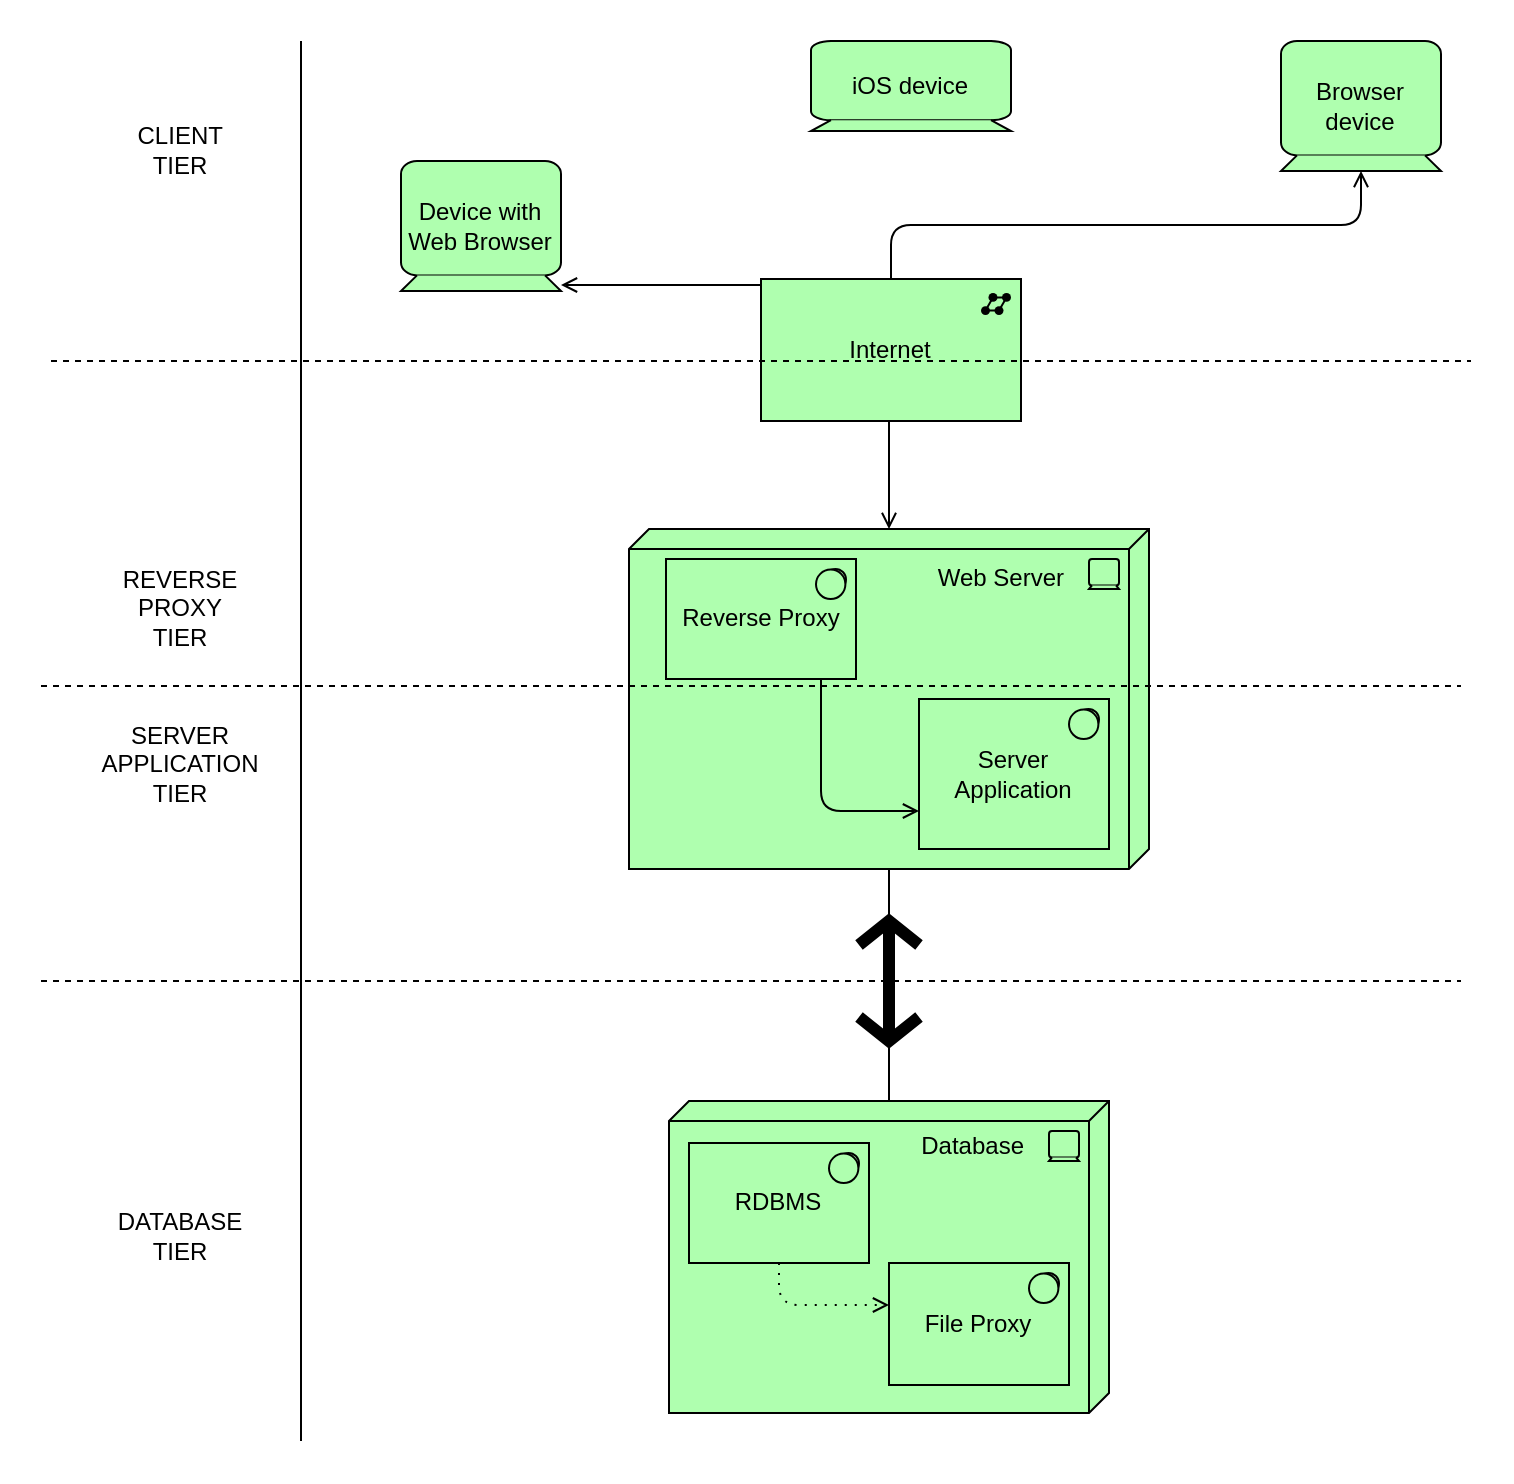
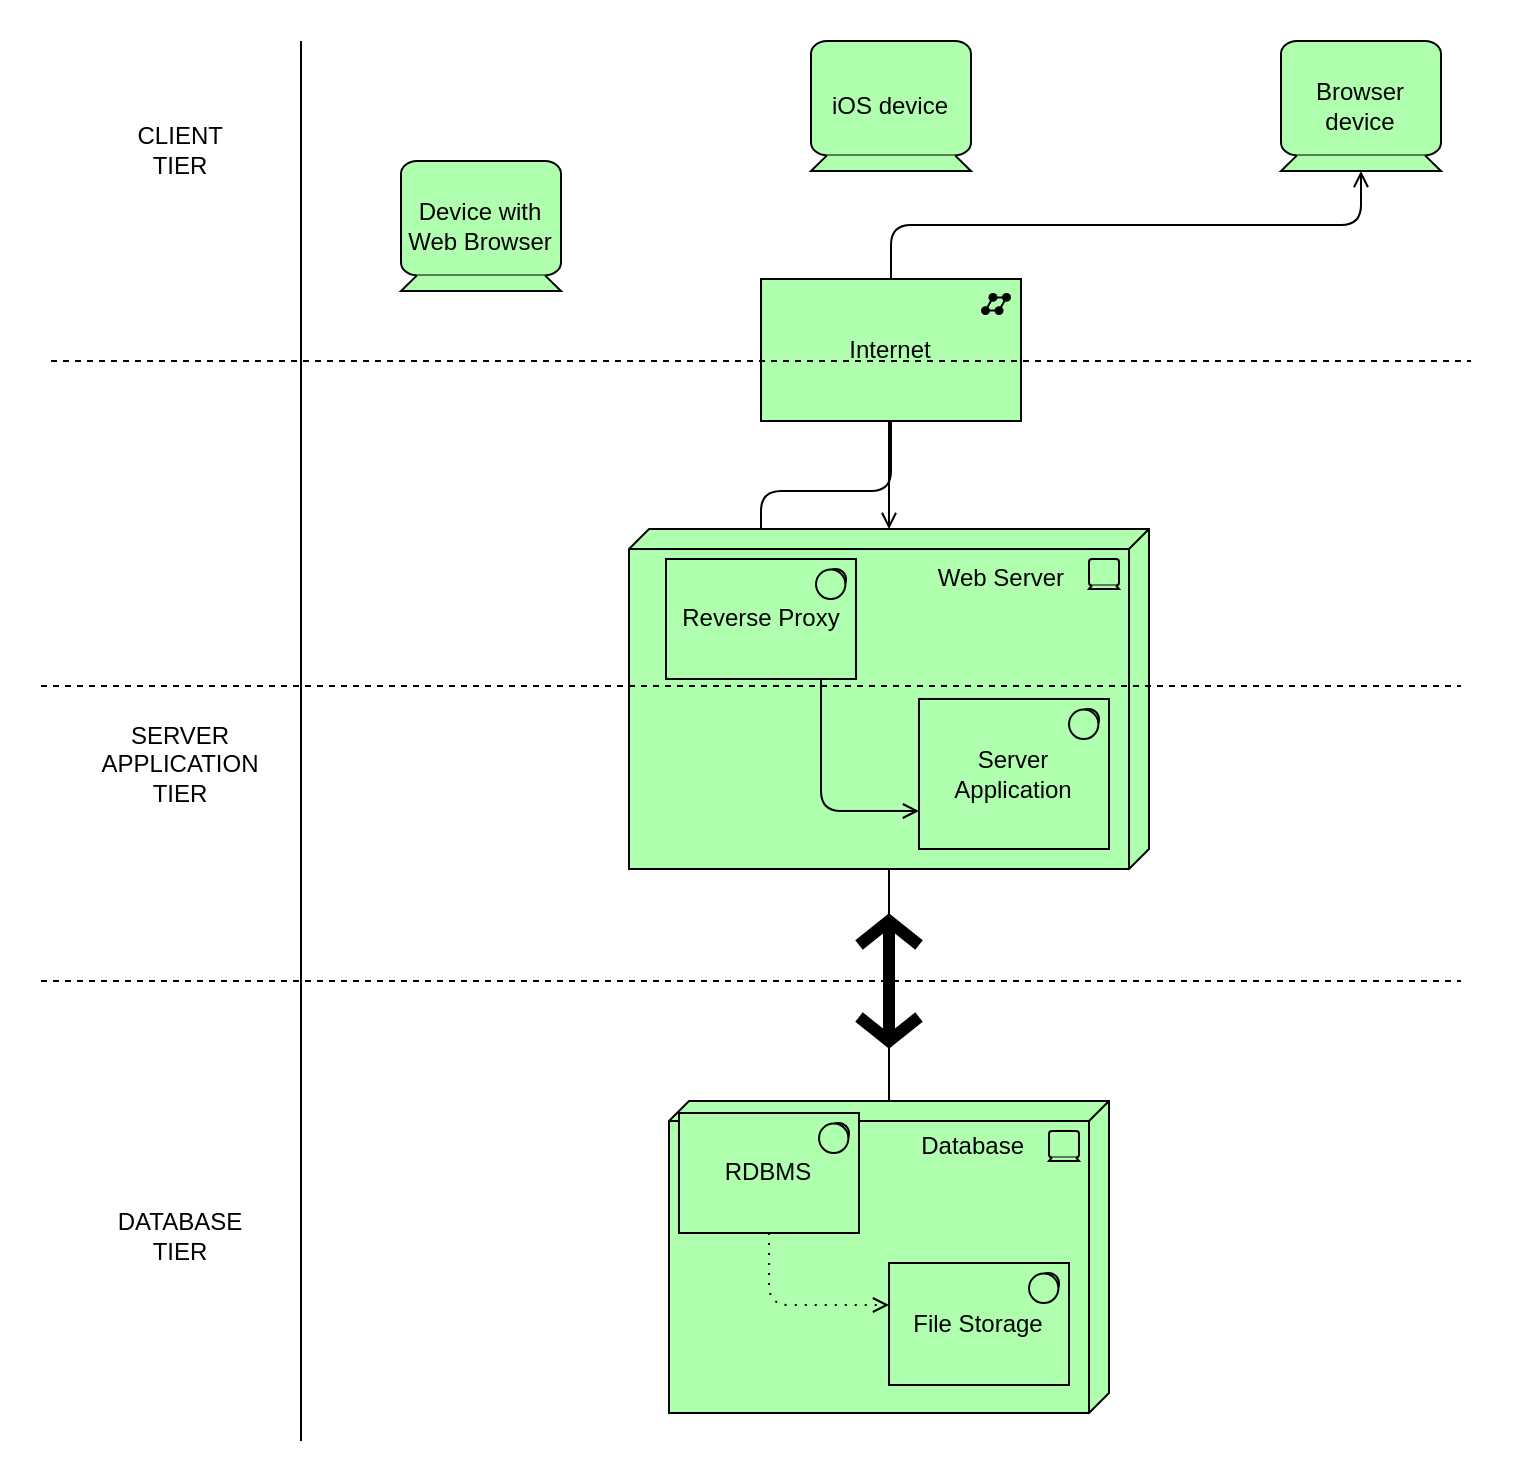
node "iOS device": size 200x90 -> 160x130
edge "Internet" -> "Device with Web Browser": now "Internet" -> "Reverse Proxy"
node "REVERSE PROXY TIER": removed
node "RDBMS": moved (779, 1203) -> (769, 1173)
node "File Proxy": label "File Proxy" -> "File Storage"
